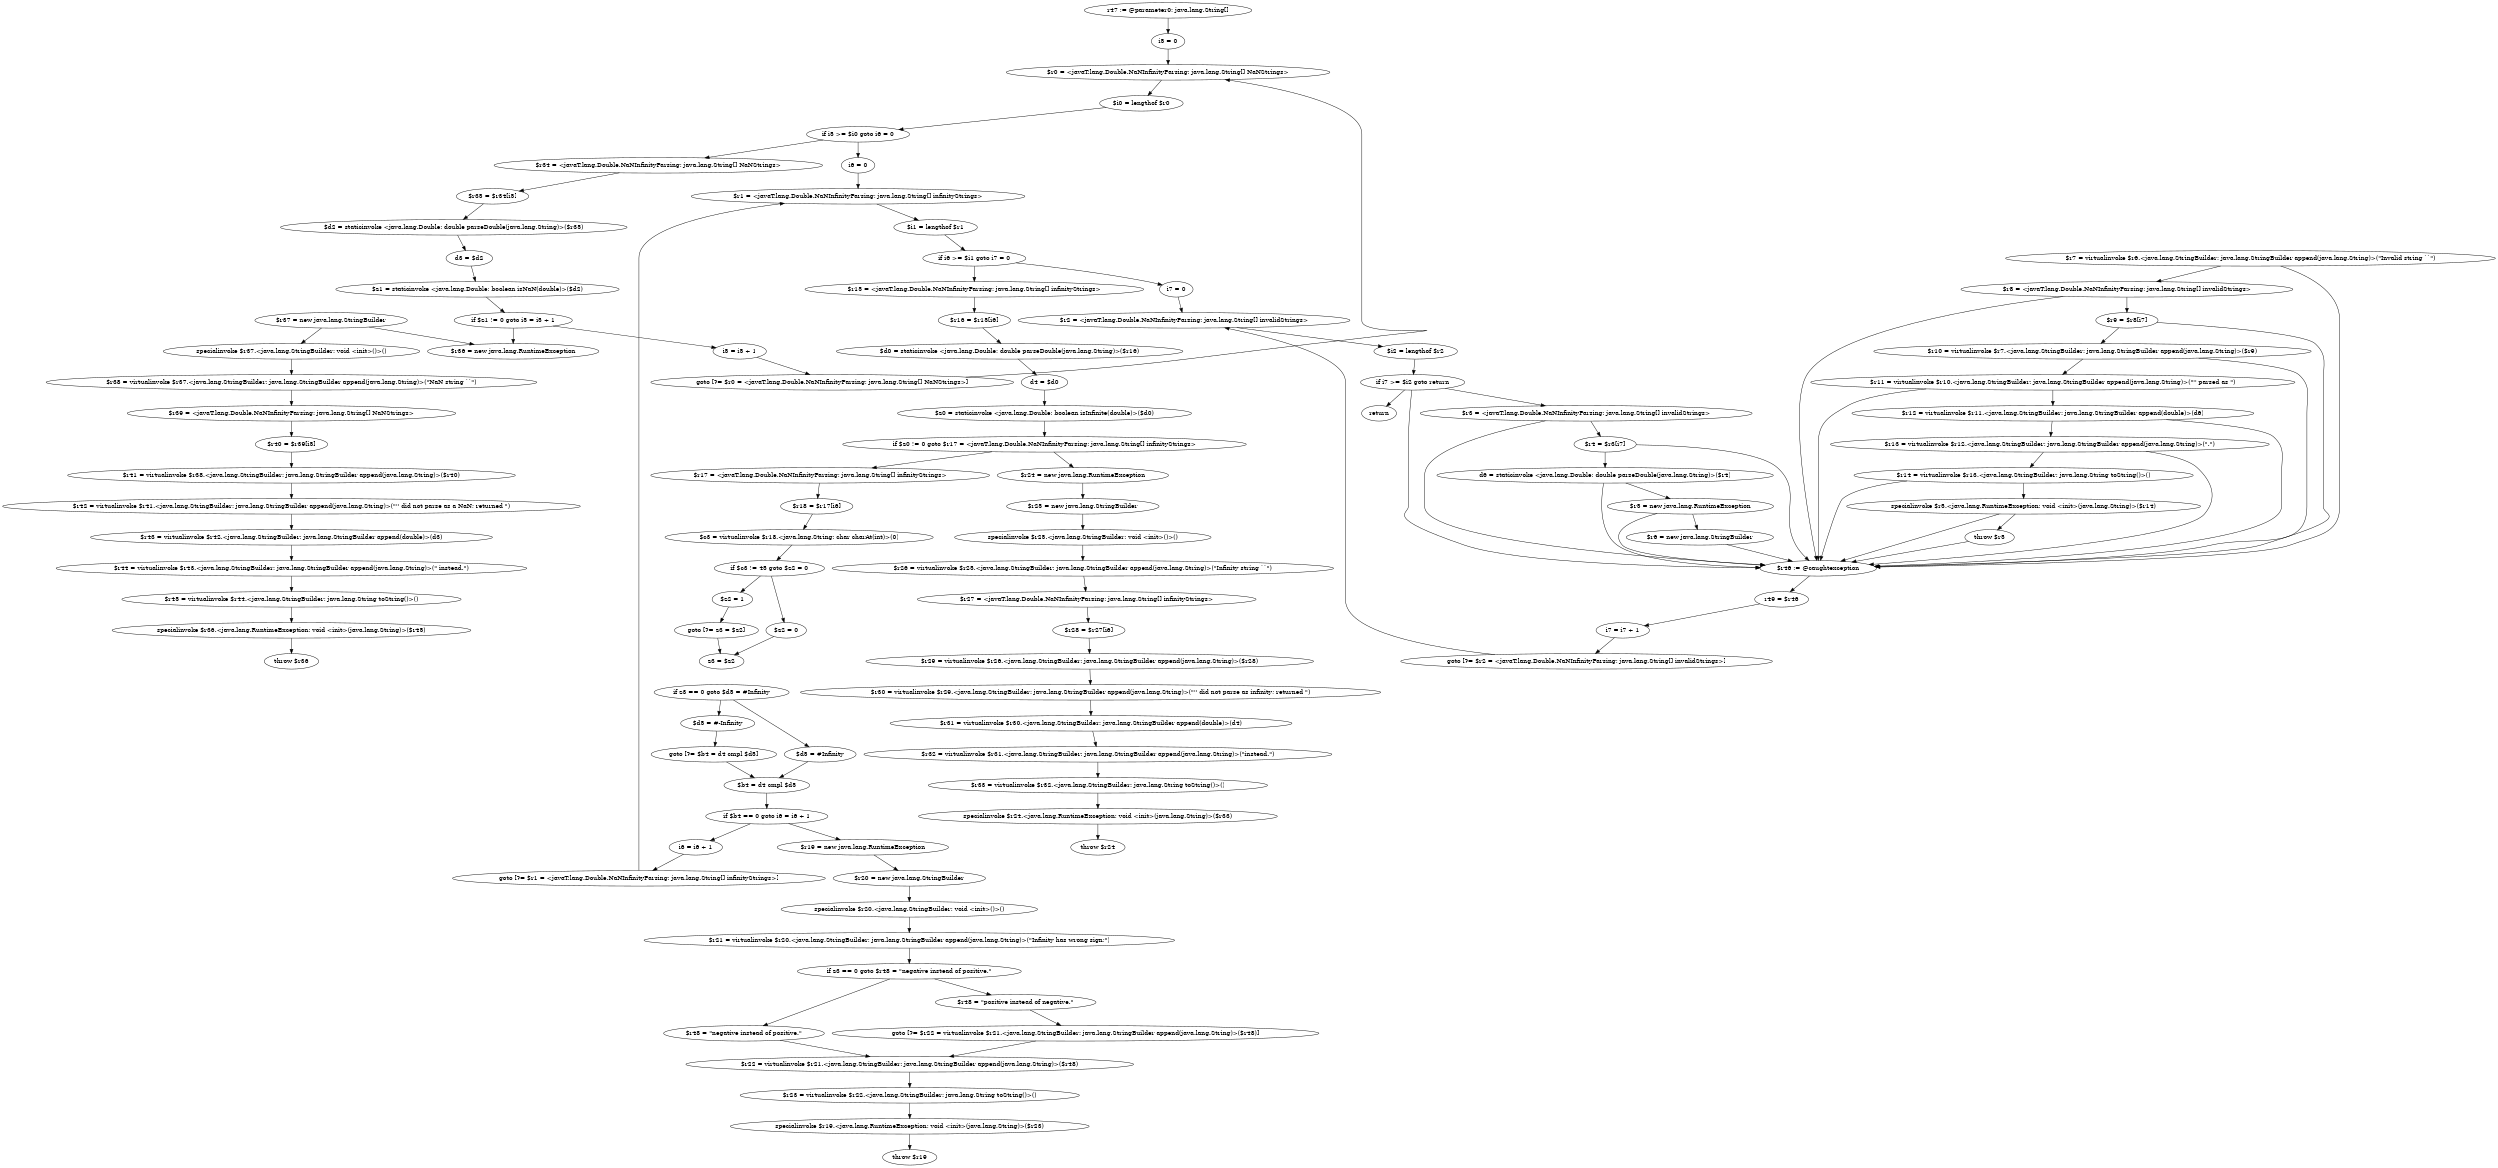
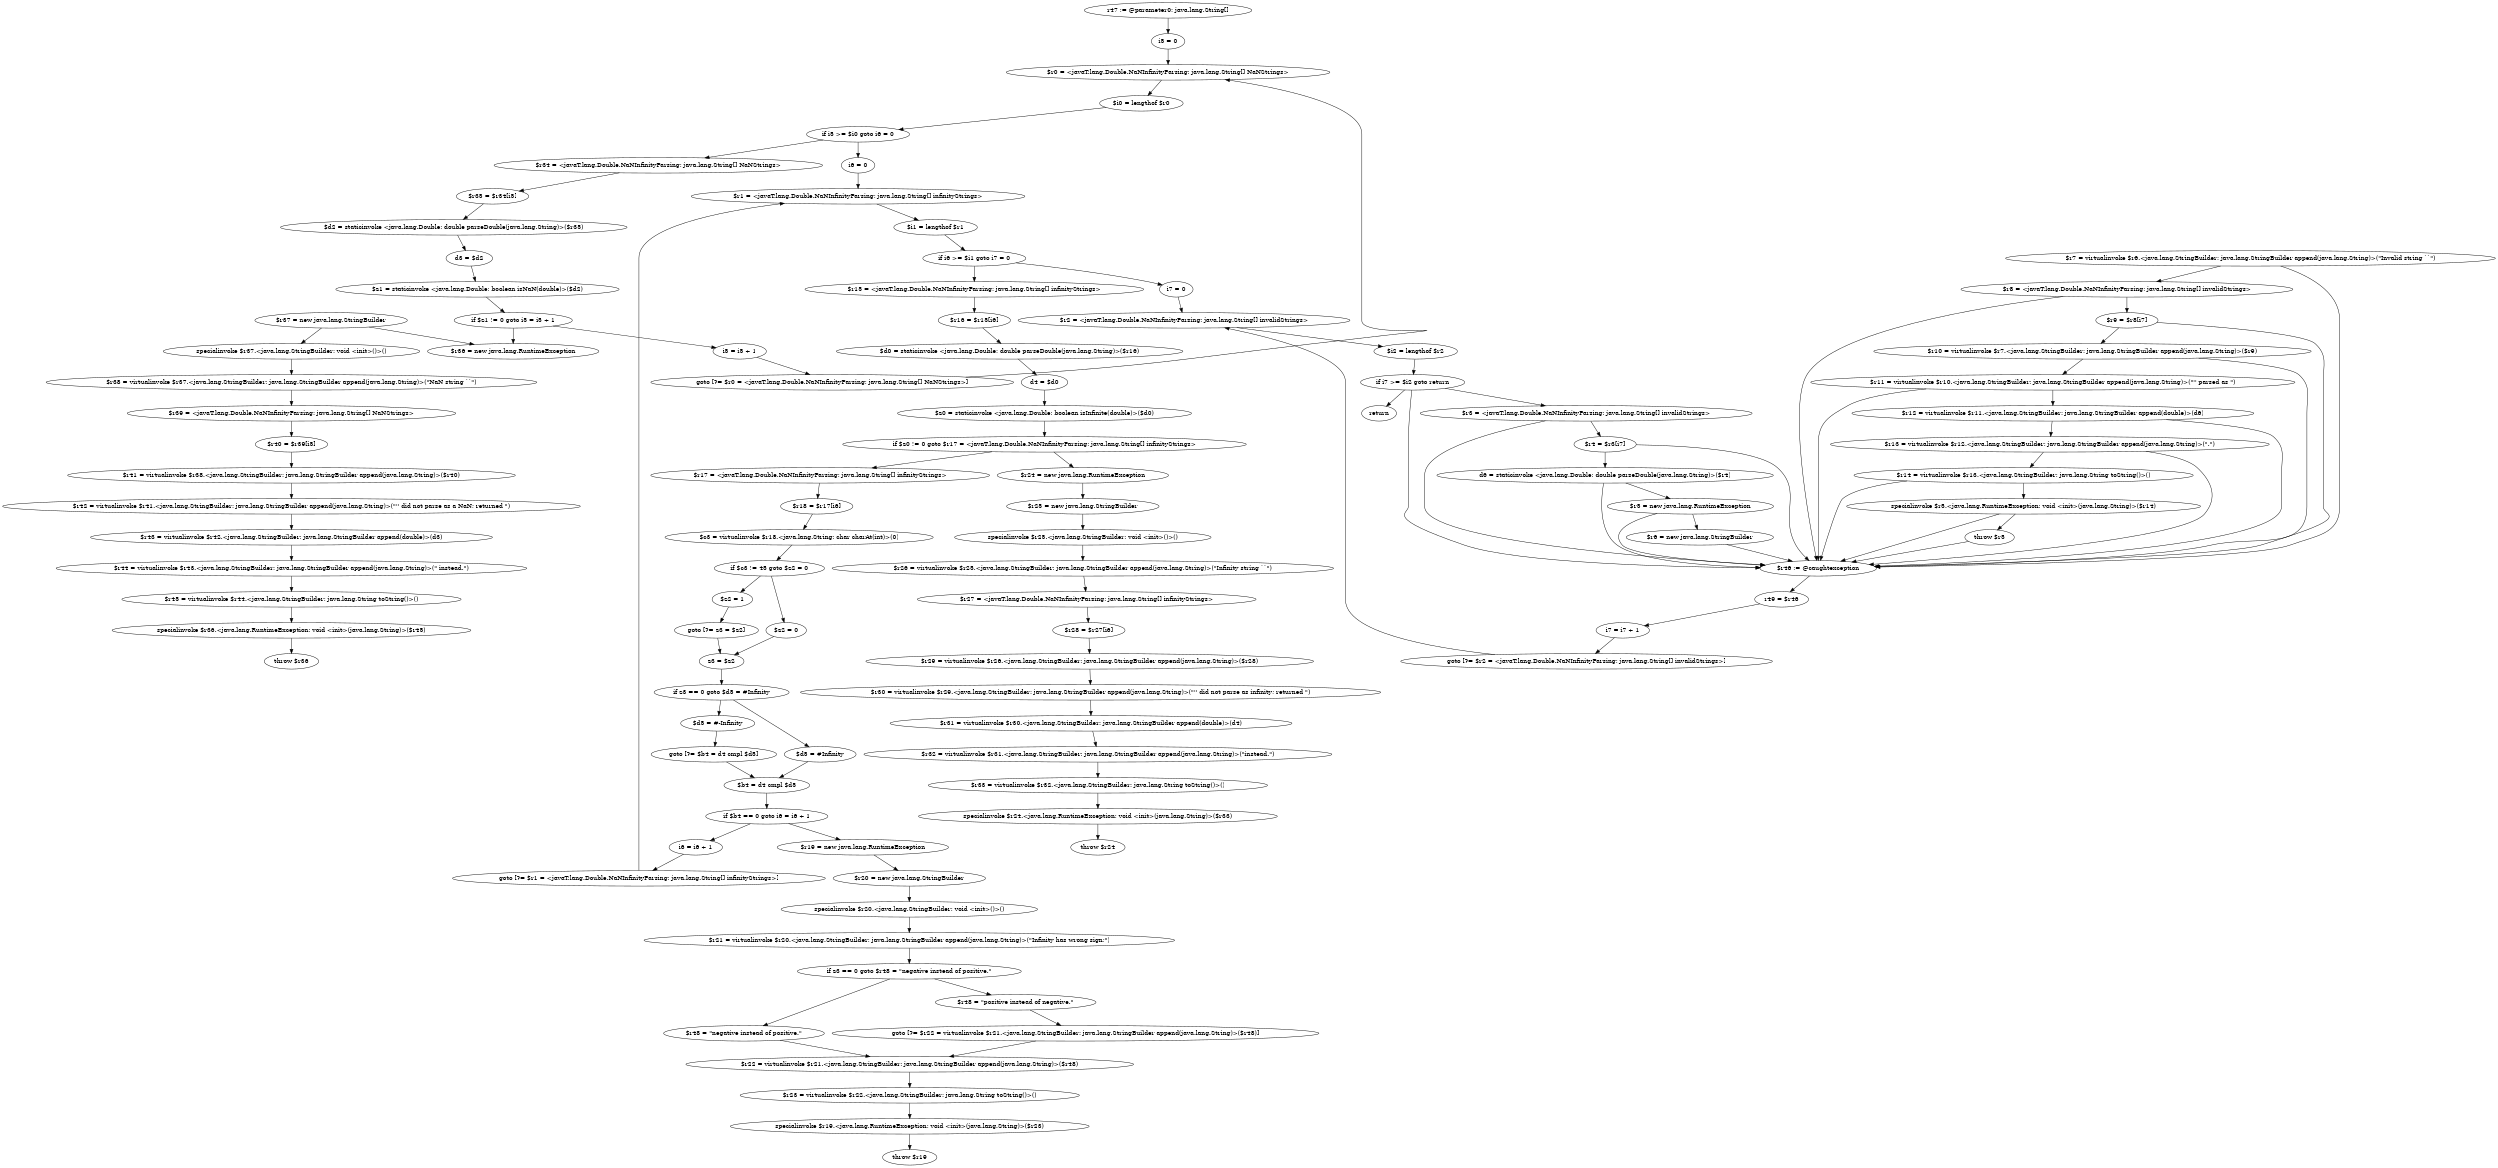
edge "z3 = $z2" -> "if z3 == 0 goto $d5 = #Infinity": added
